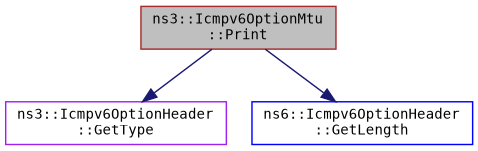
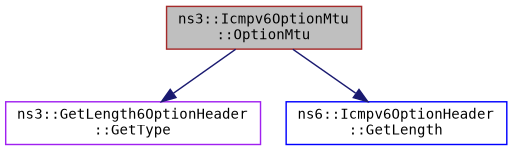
node "ns3::Icmpv6OptionMtu ::Print": label "ns3::Icmpv6OptionMtu ::Print" -> "ns3::Icmpv6OptionMtu ::OptionMtu"
node "ns3::Icmpv6OptionHeader ::GetType": label "ns3::Icmpv6OptionHeader ::GetType" -> "ns3::GetLength6OptionHeader ::GetType"
